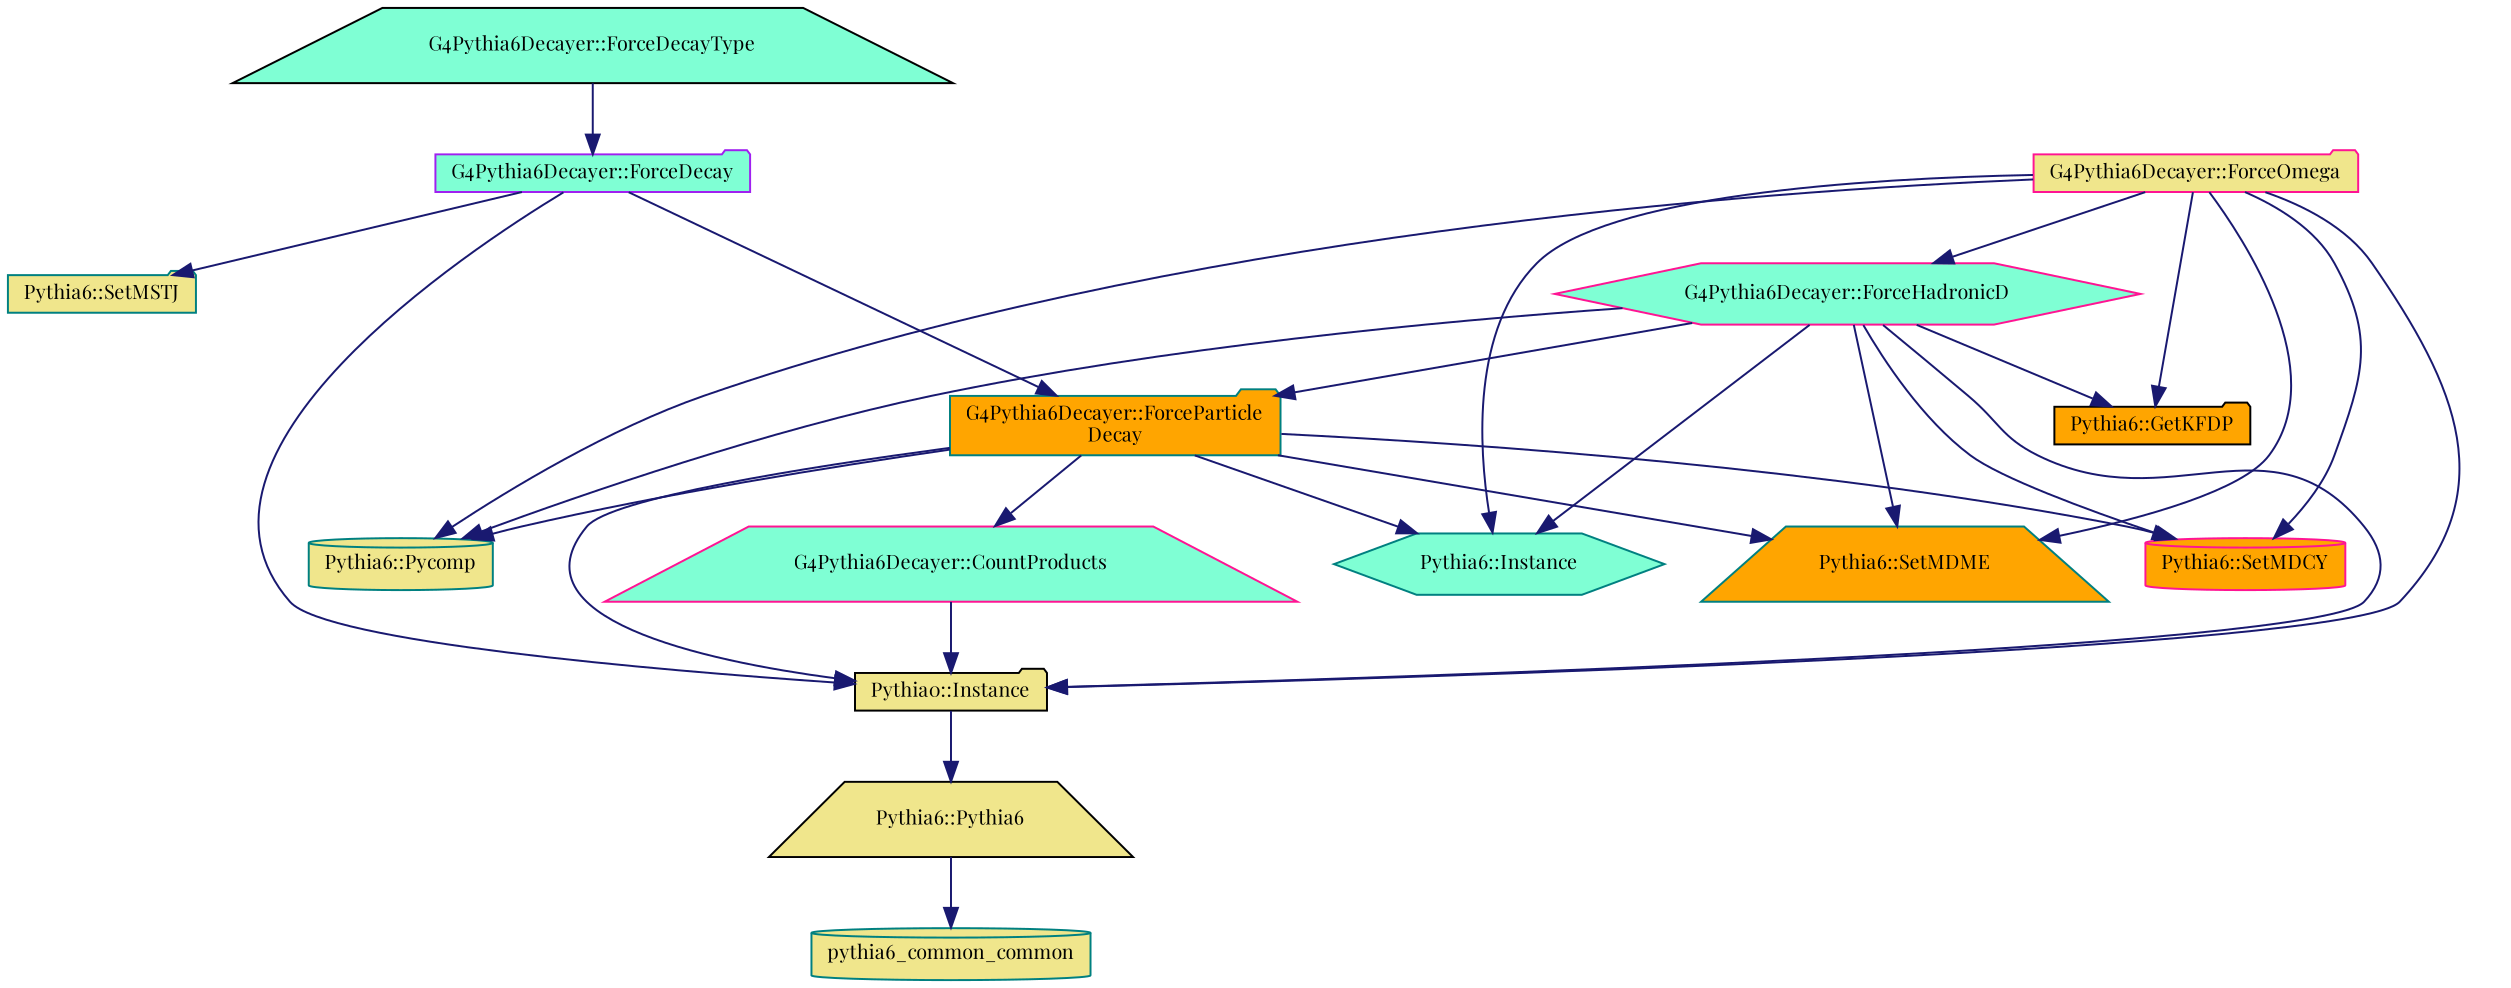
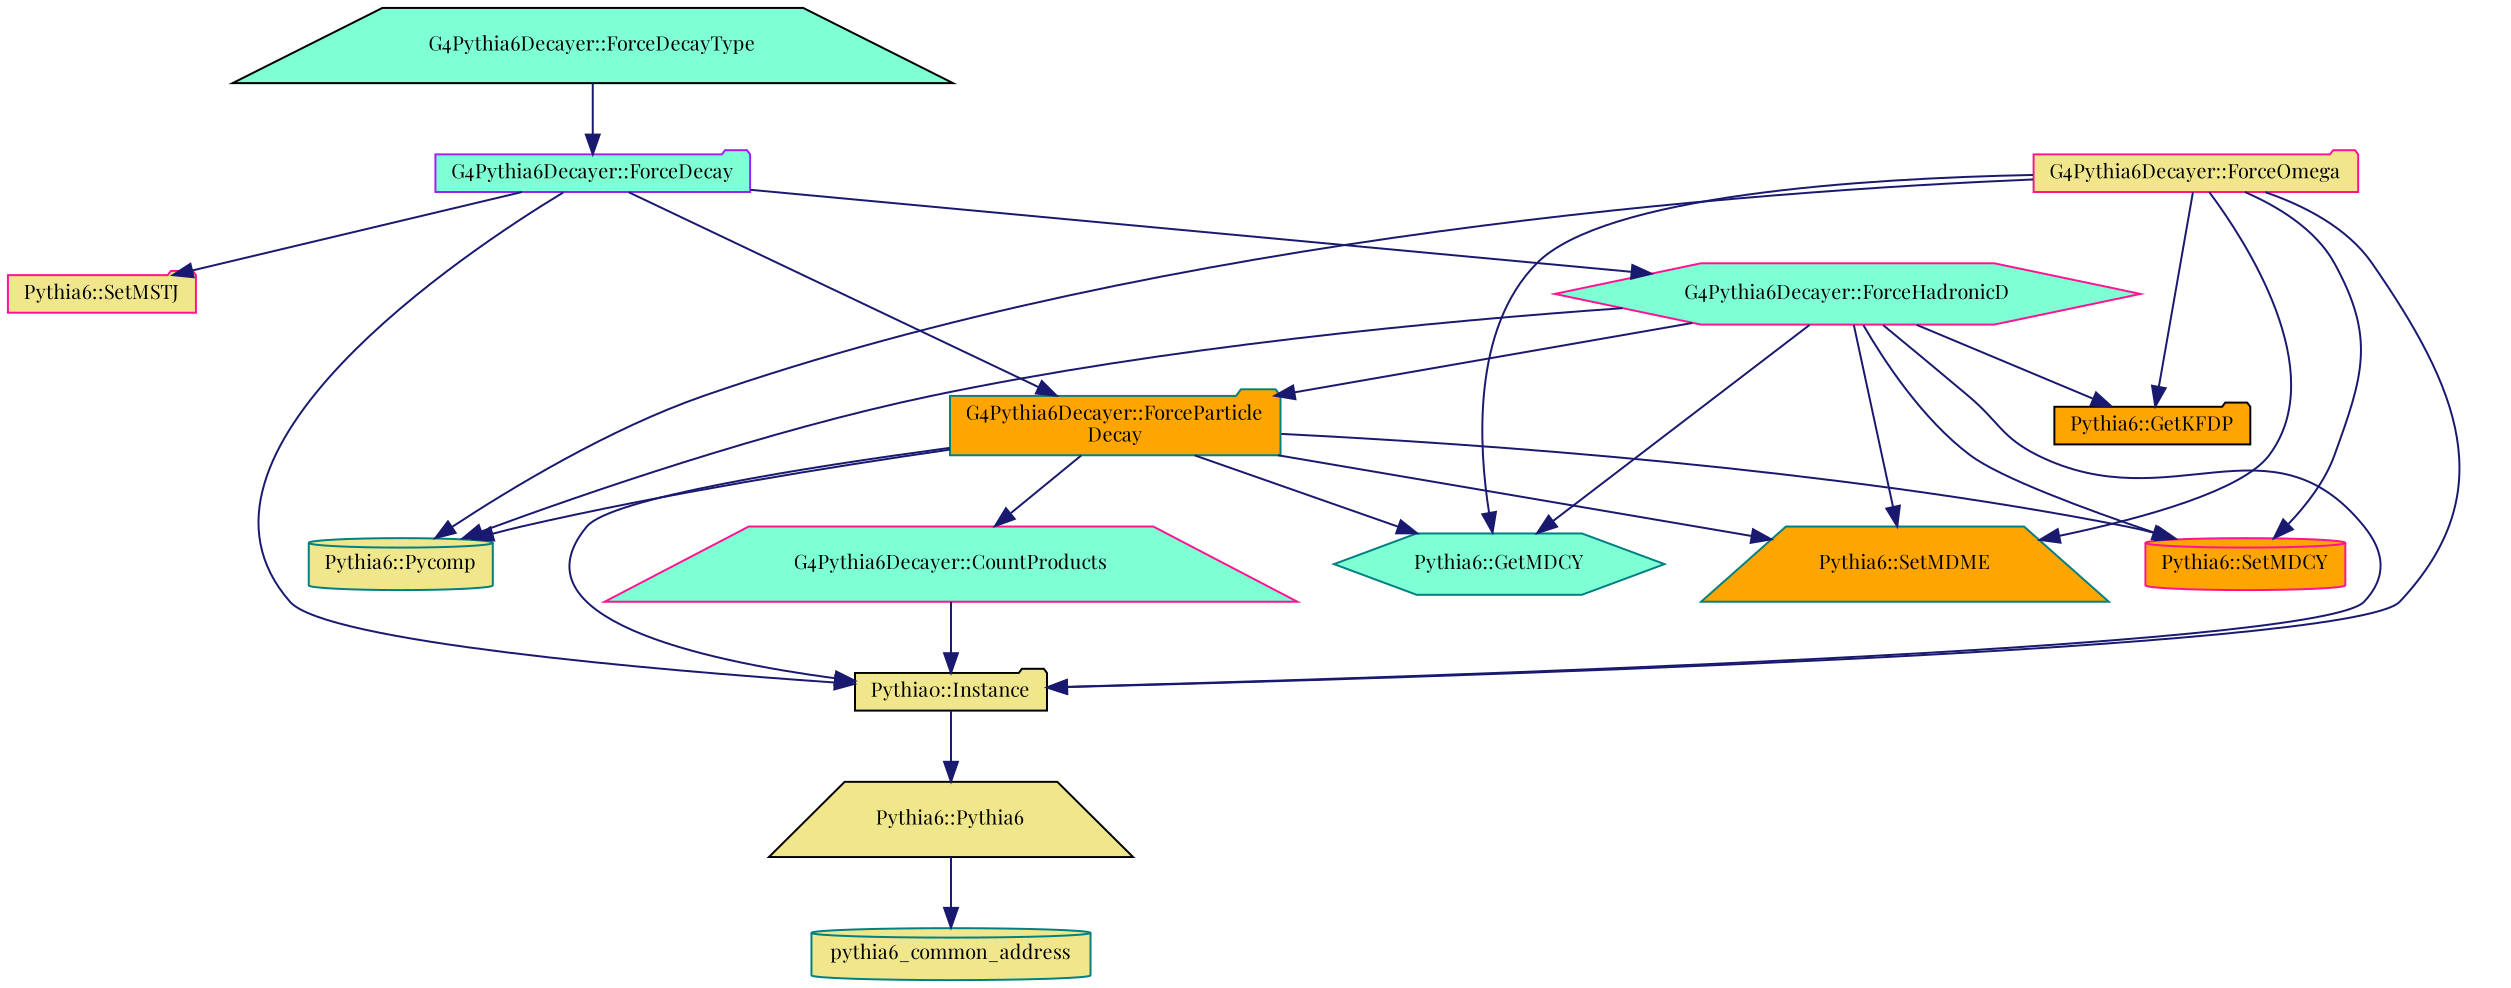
edge "G4Pythia6Decayer::ForceOmega" -> "G4Pythia6Decayer::ForceHadronicD": now "G4Pythia6Decayer::ForceDecay" -> "G4Pythia6Decayer::ForceHadronicD"
node "Pythia6::SetMSTJ": color teal -> deeppink
node "Pythia6::Instance": label "Pythia6::Instance" -> "Pythia6::GetMDCY"
node "pythia6_common_common": label "pythia6_common_common" -> "pythia6_common_address"
